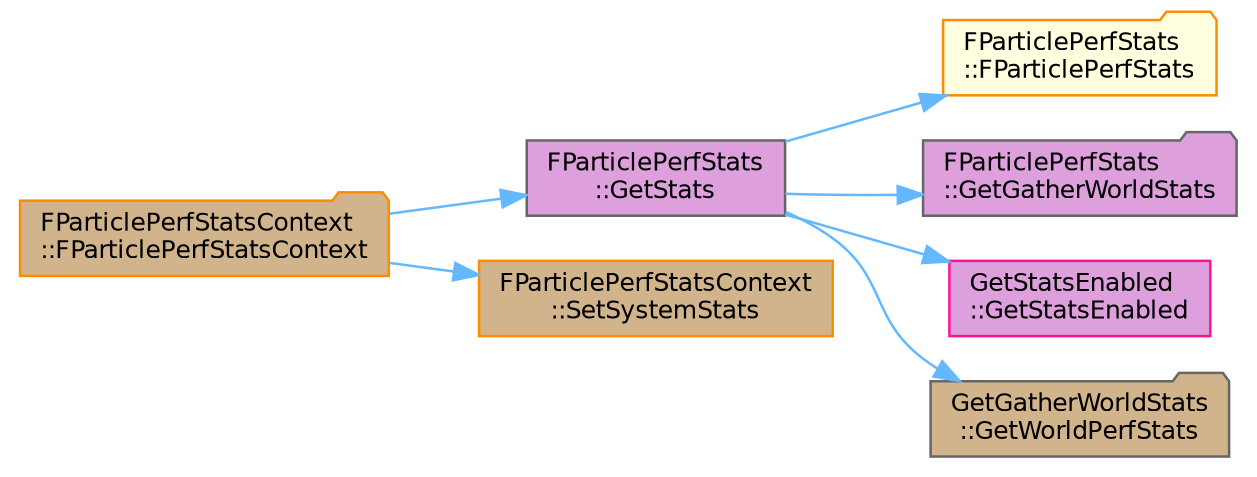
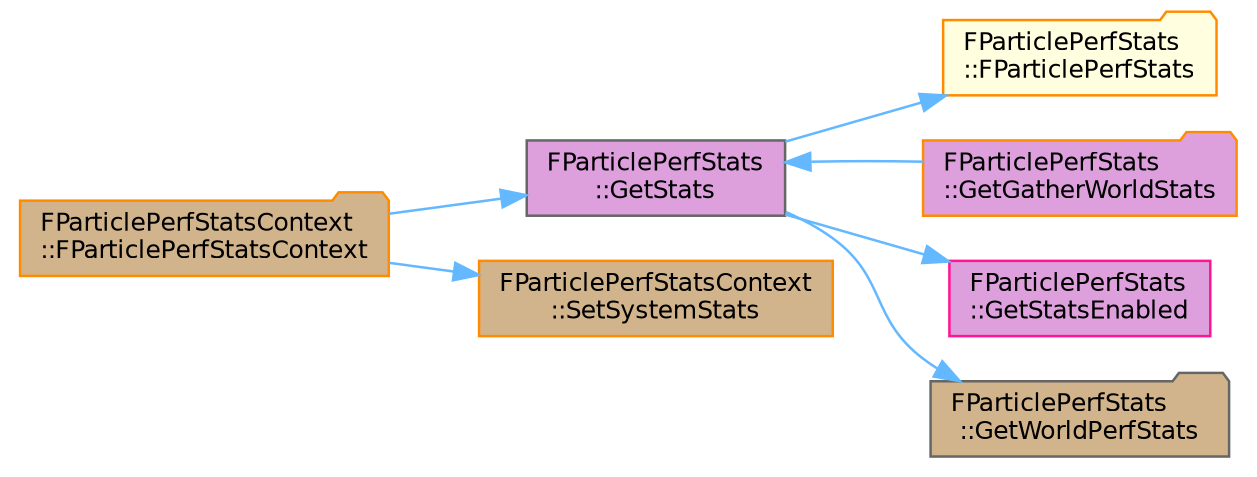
node "FParticlePerfStats ::GetGatherWorldStats": color gray40 -> darkorange
edge "FParticlePerfStats ::GetStats" -> "FParticlePerfStats ::GetGatherWorldStats": reversed
node "GetStatsEnabled ::GetStatsEnabled": label "GetStatsEnabled ::GetStatsEnabled" -> "FParticlePerfStats ::GetStatsEnabled"
node "GetGatherWorldStats ::GetWorldPerfStats": label "GetGatherWorldStats ::GetWorldPerfStats" -> "FParticlePerfStats ::GetWorldPerfStats"
